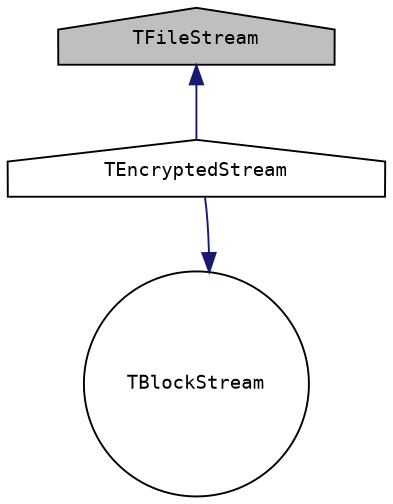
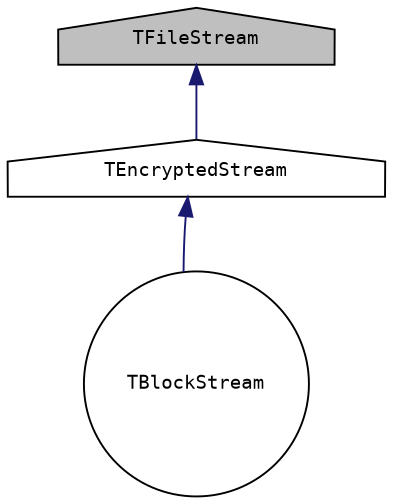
edge "TEncryptedStream" -> "TBlockStream": reversed
